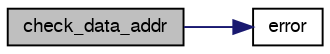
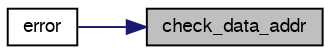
edge "check_data_addr" -> "error": reversed
